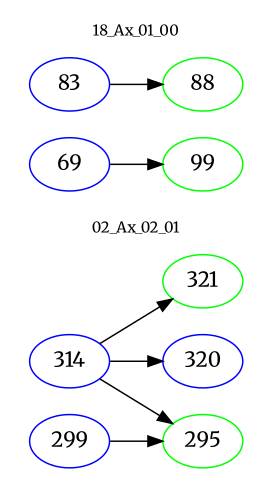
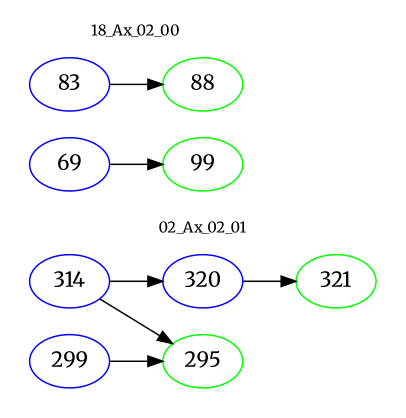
cluster "18_Ax_01_00": label "18_Ax_01_00" -> "18_Ax_02_00"
edge "314" -> "321": now "320" -> "321"
